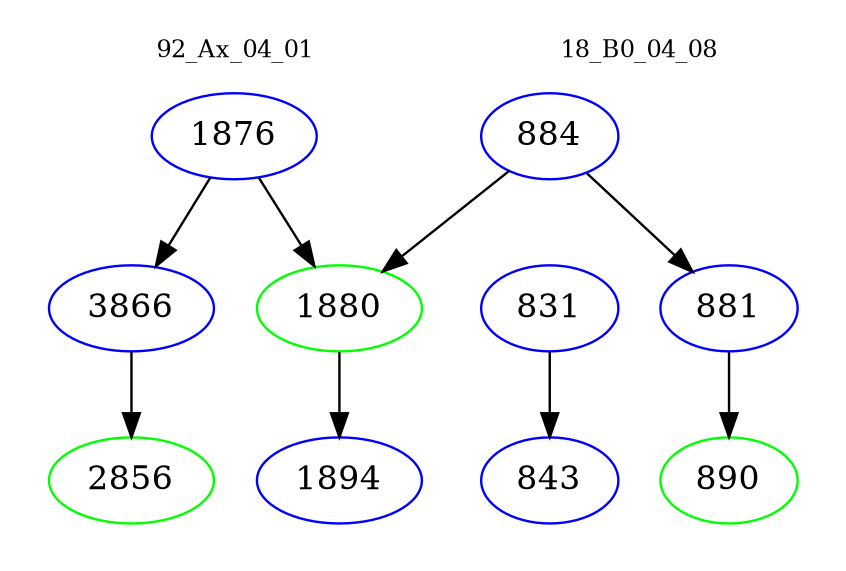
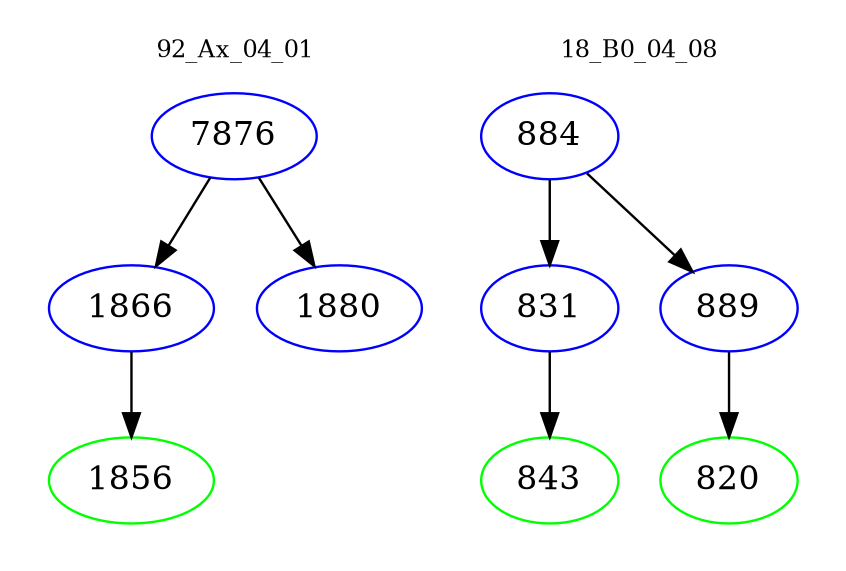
node "1876": label "1876" -> "7876"
edge "884" -> "1880": now "884" -> "831"
node "3866": label "3866" -> "1866"
node "1880": color green -> blue
node "881": label "881" -> "889"
node "2856": label "2856" -> "1856"
node "1894": removed
node "843": color blue -> green
node "890": label "890" -> "820"
